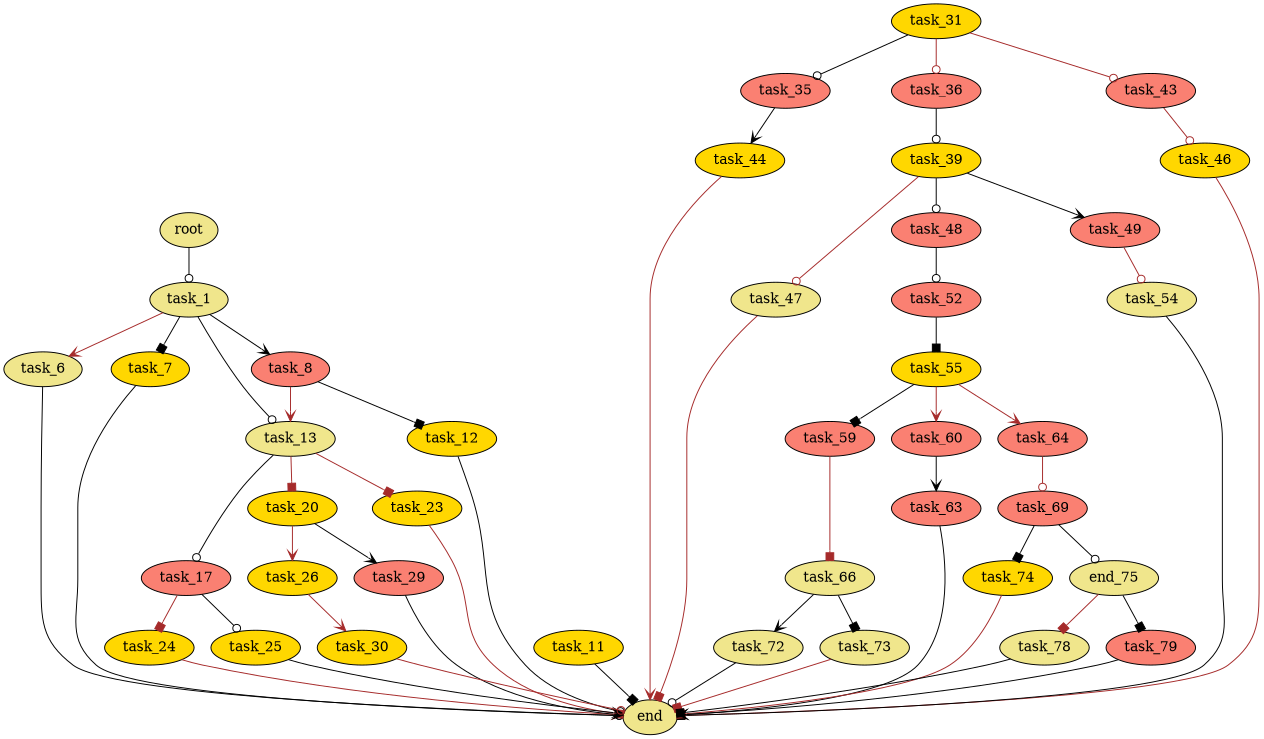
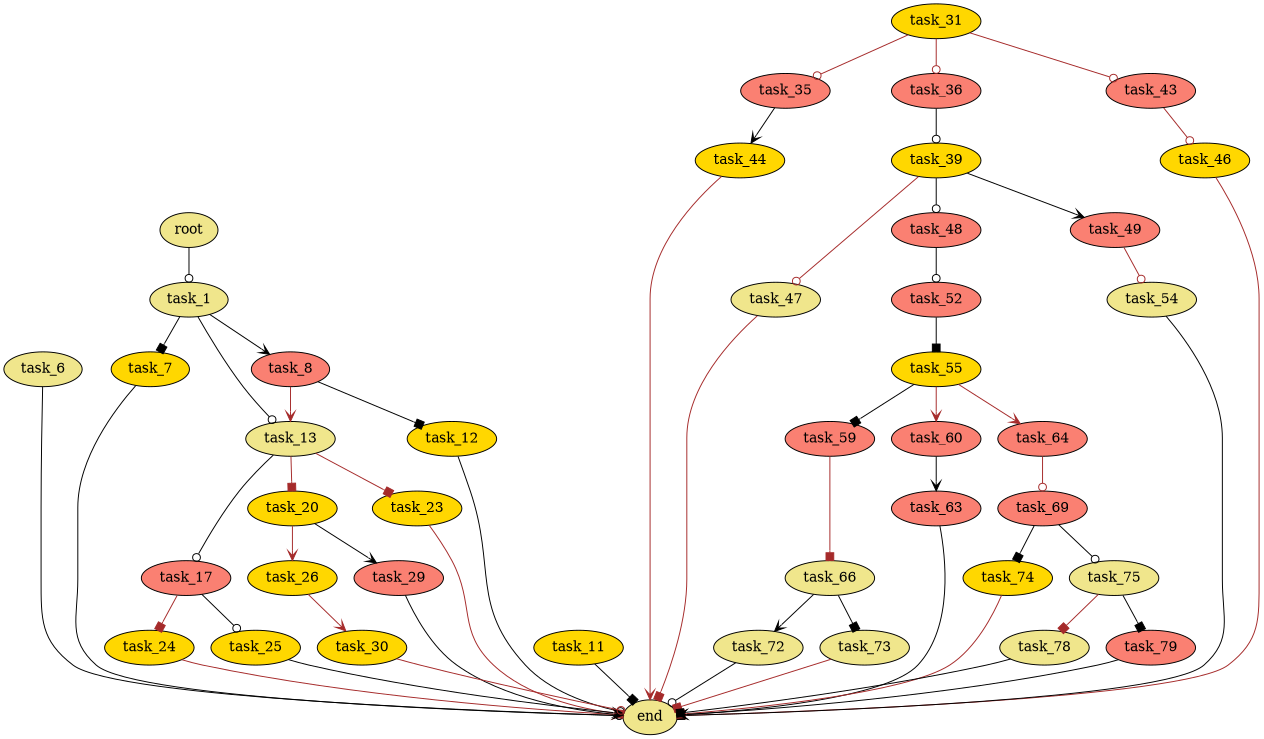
edge "task_31" -> "task_35": color black -> brown
edge "task_1" -> "task_6": removed
node "end_75": label "end_75" -> "task_75"
